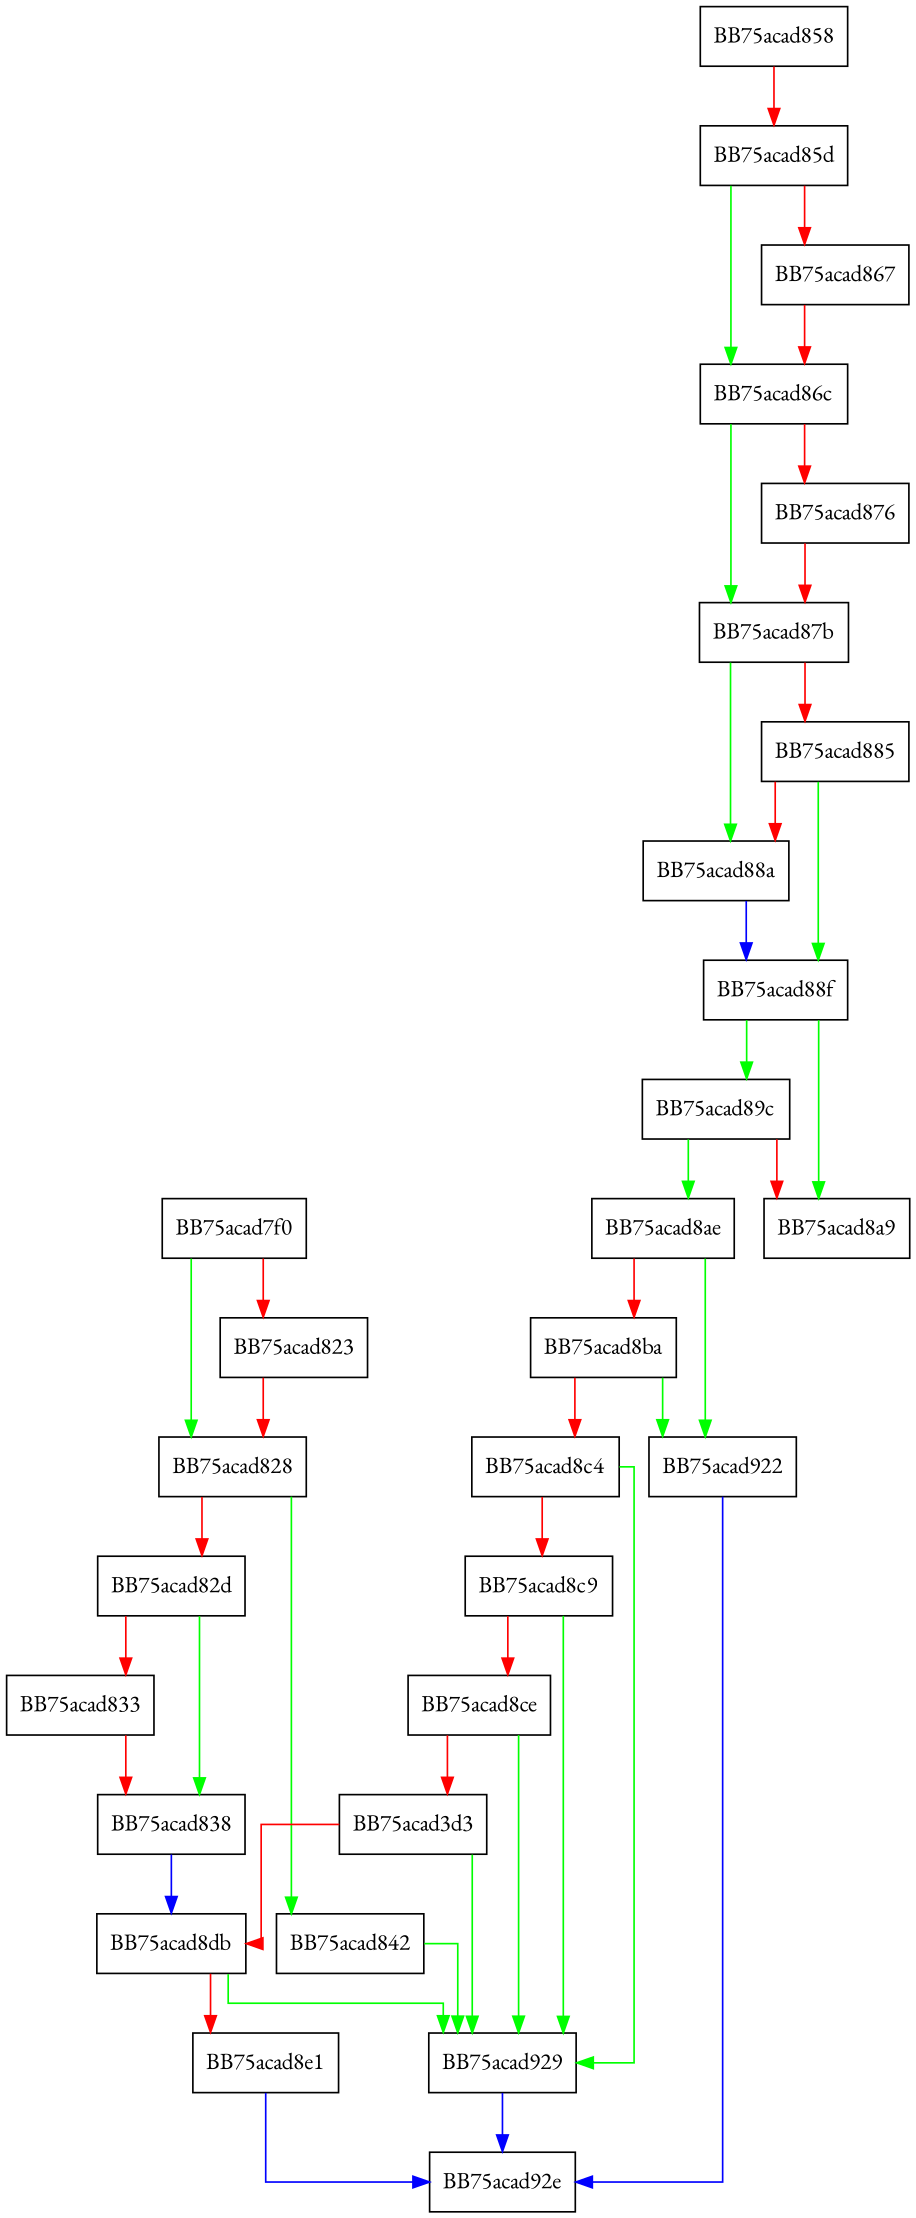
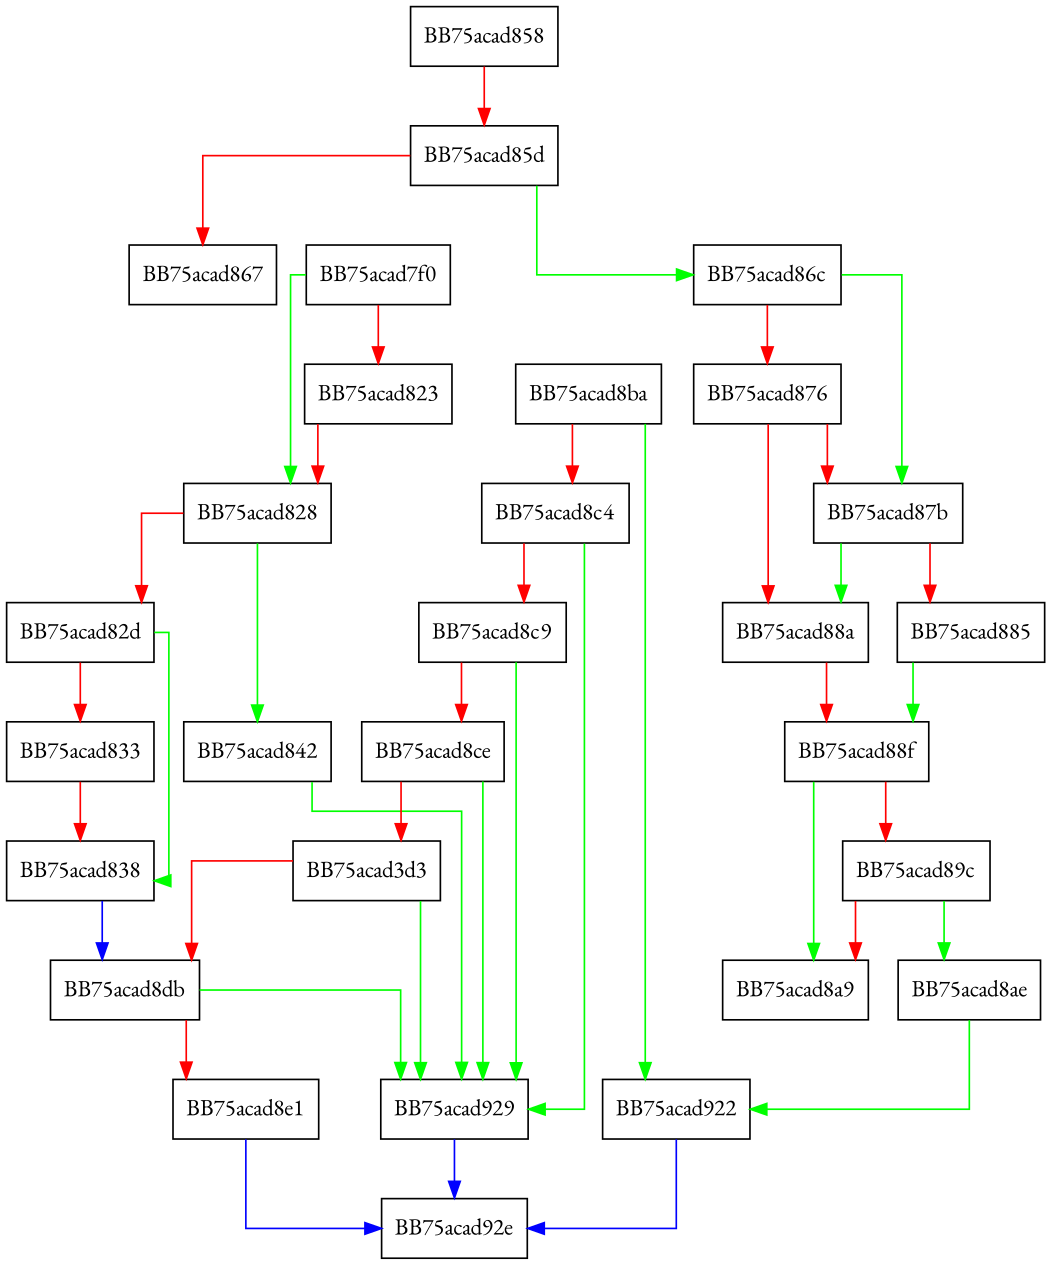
edge "BB75acad867" -> "BB75acad86c": removed
edge "BB75acad885" -> "BB75acad88a": now "BB75acad876" -> "BB75acad88a"
edge "BB75acad88a" -> "BB75acad88f": color blue -> red
edge "BB75acad88f" -> "BB75acad89c": color green -> red
edge "BB75acad8ae" -> "BB75acad8ba": removed
